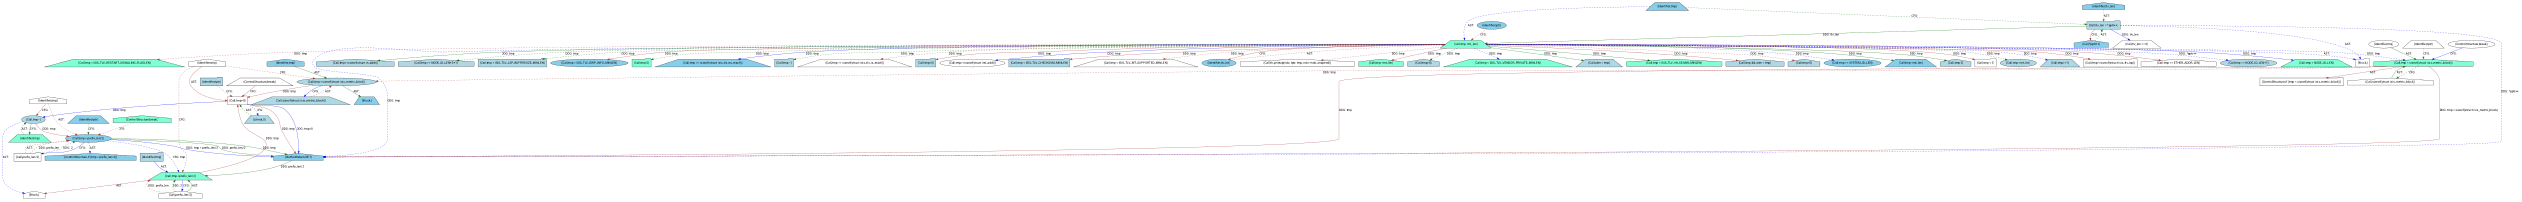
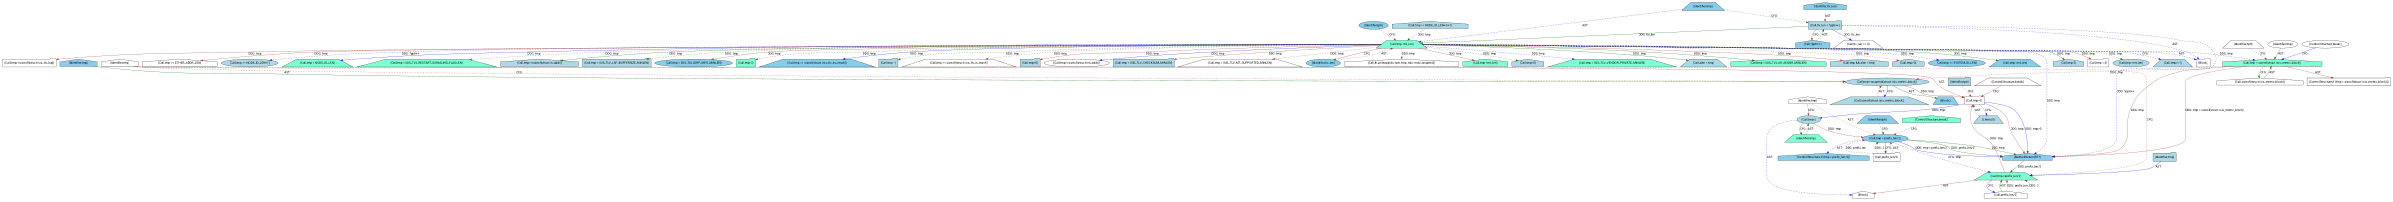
edge "(Call,tmp =tlv_len)" -> "(Call,tmp >= NODE_ID_LEN+3+1)": reversed
edge "(Call,tmp =tlv_len)" -> "(Call,tmp>=1)": label "DDG: tmp" -> "CFG: "
node "(Call,tmp-=sizeof(struct isis_metric_block))": label "(Call,tmp-=sizeof(struct isis_metric_block))" -> "(Call,tmp-=snapend(struct isis_metric_block))"
